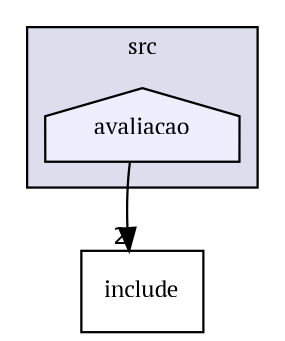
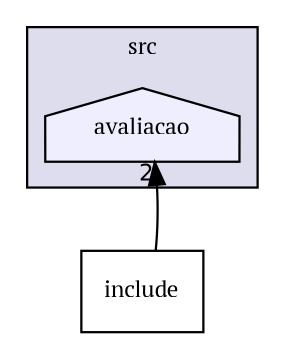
edge "avaliacao" -> "include": reversed
